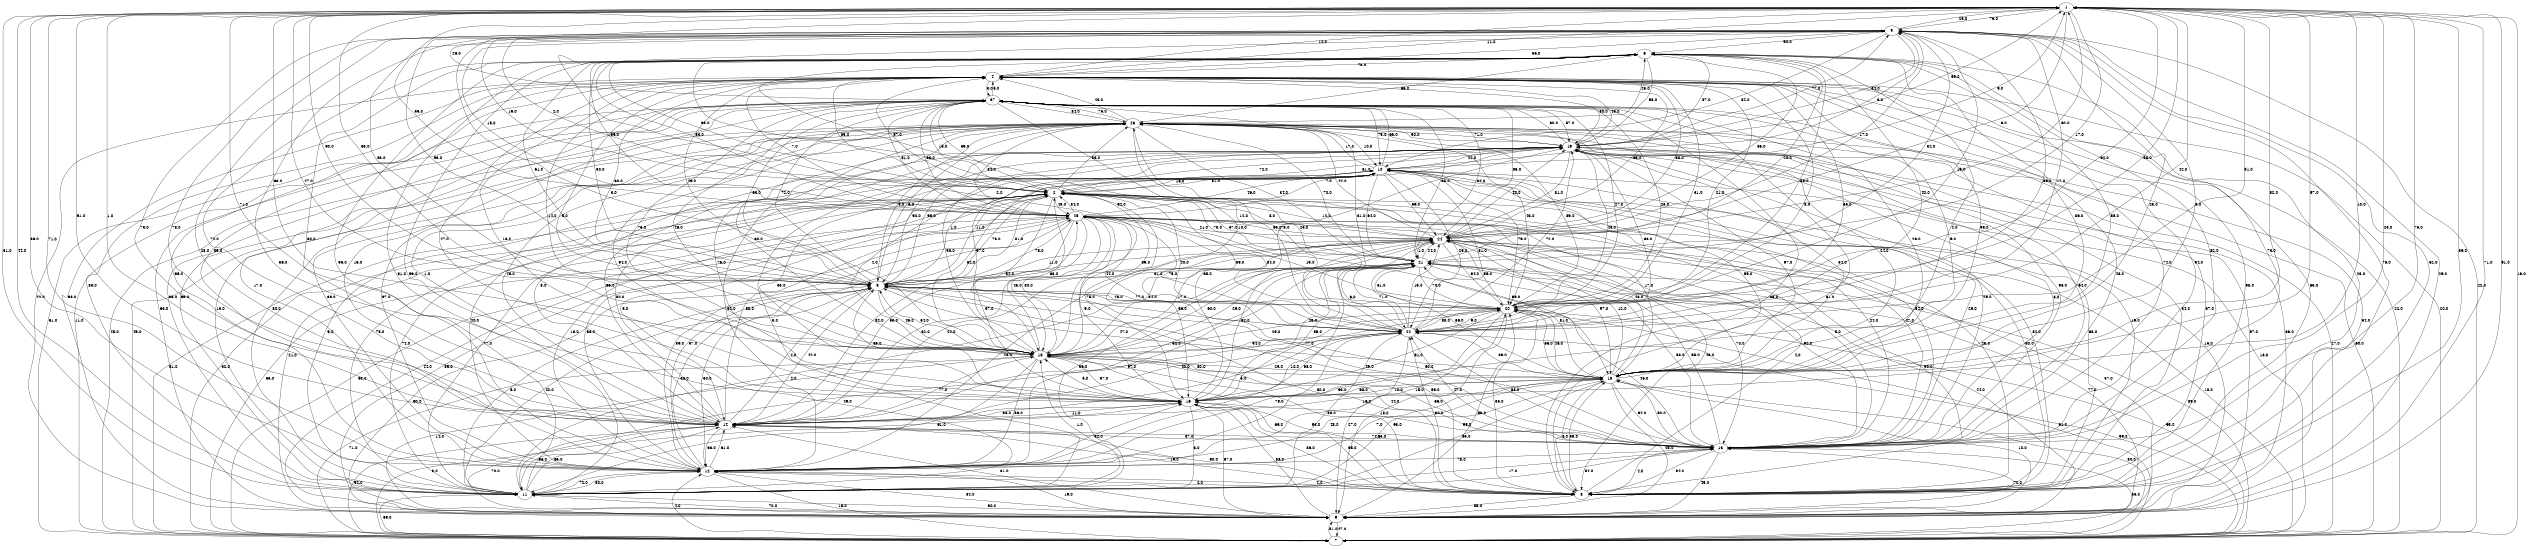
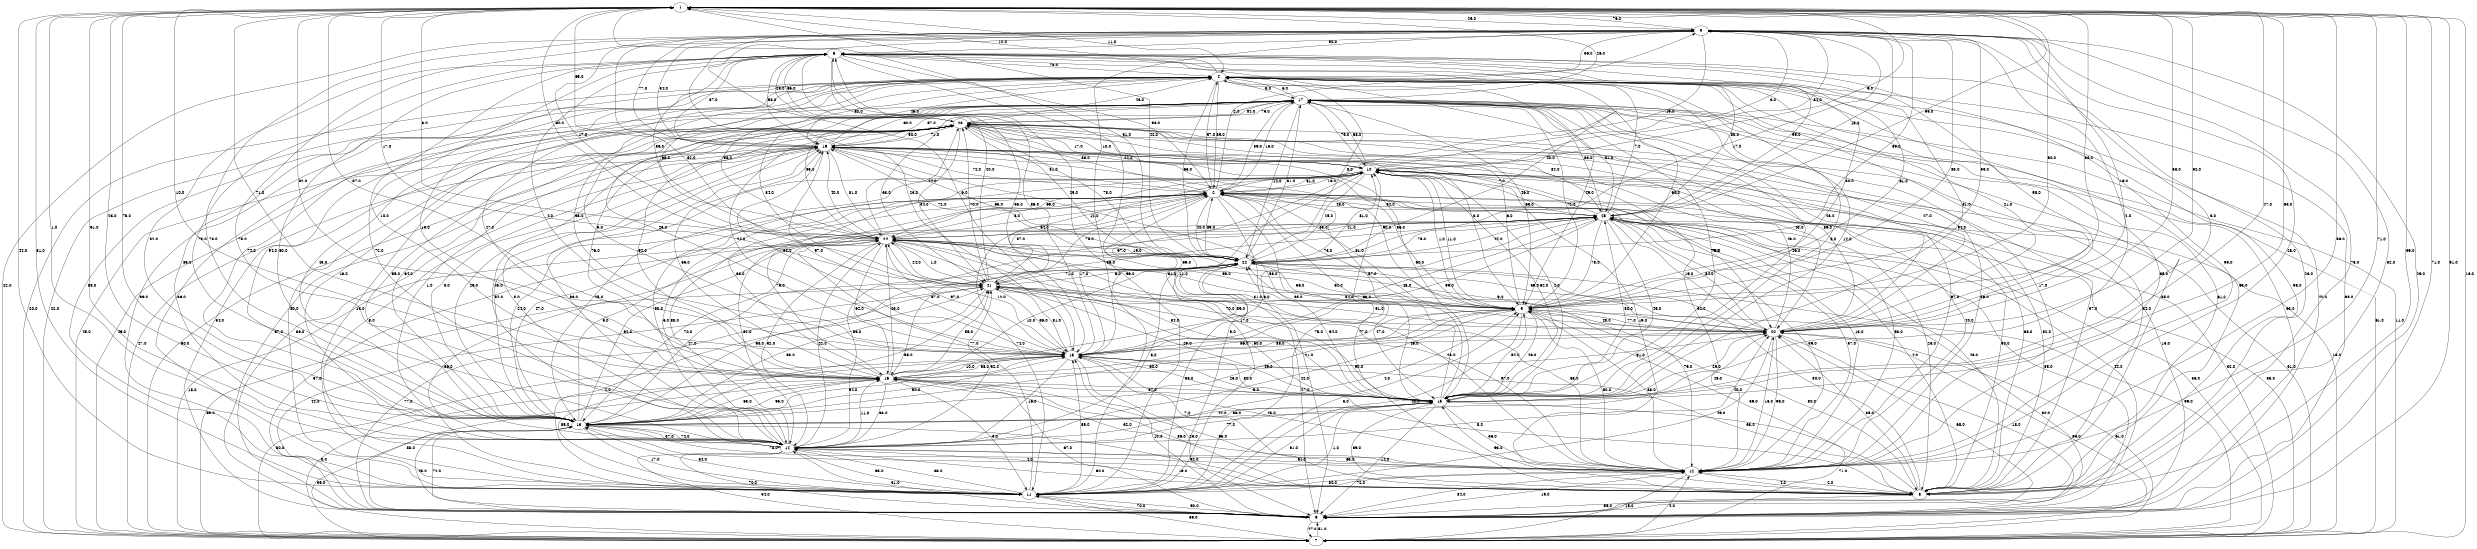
node "37": label "37" -> "17"
edge "24" -> "22": added, label "97.0"
